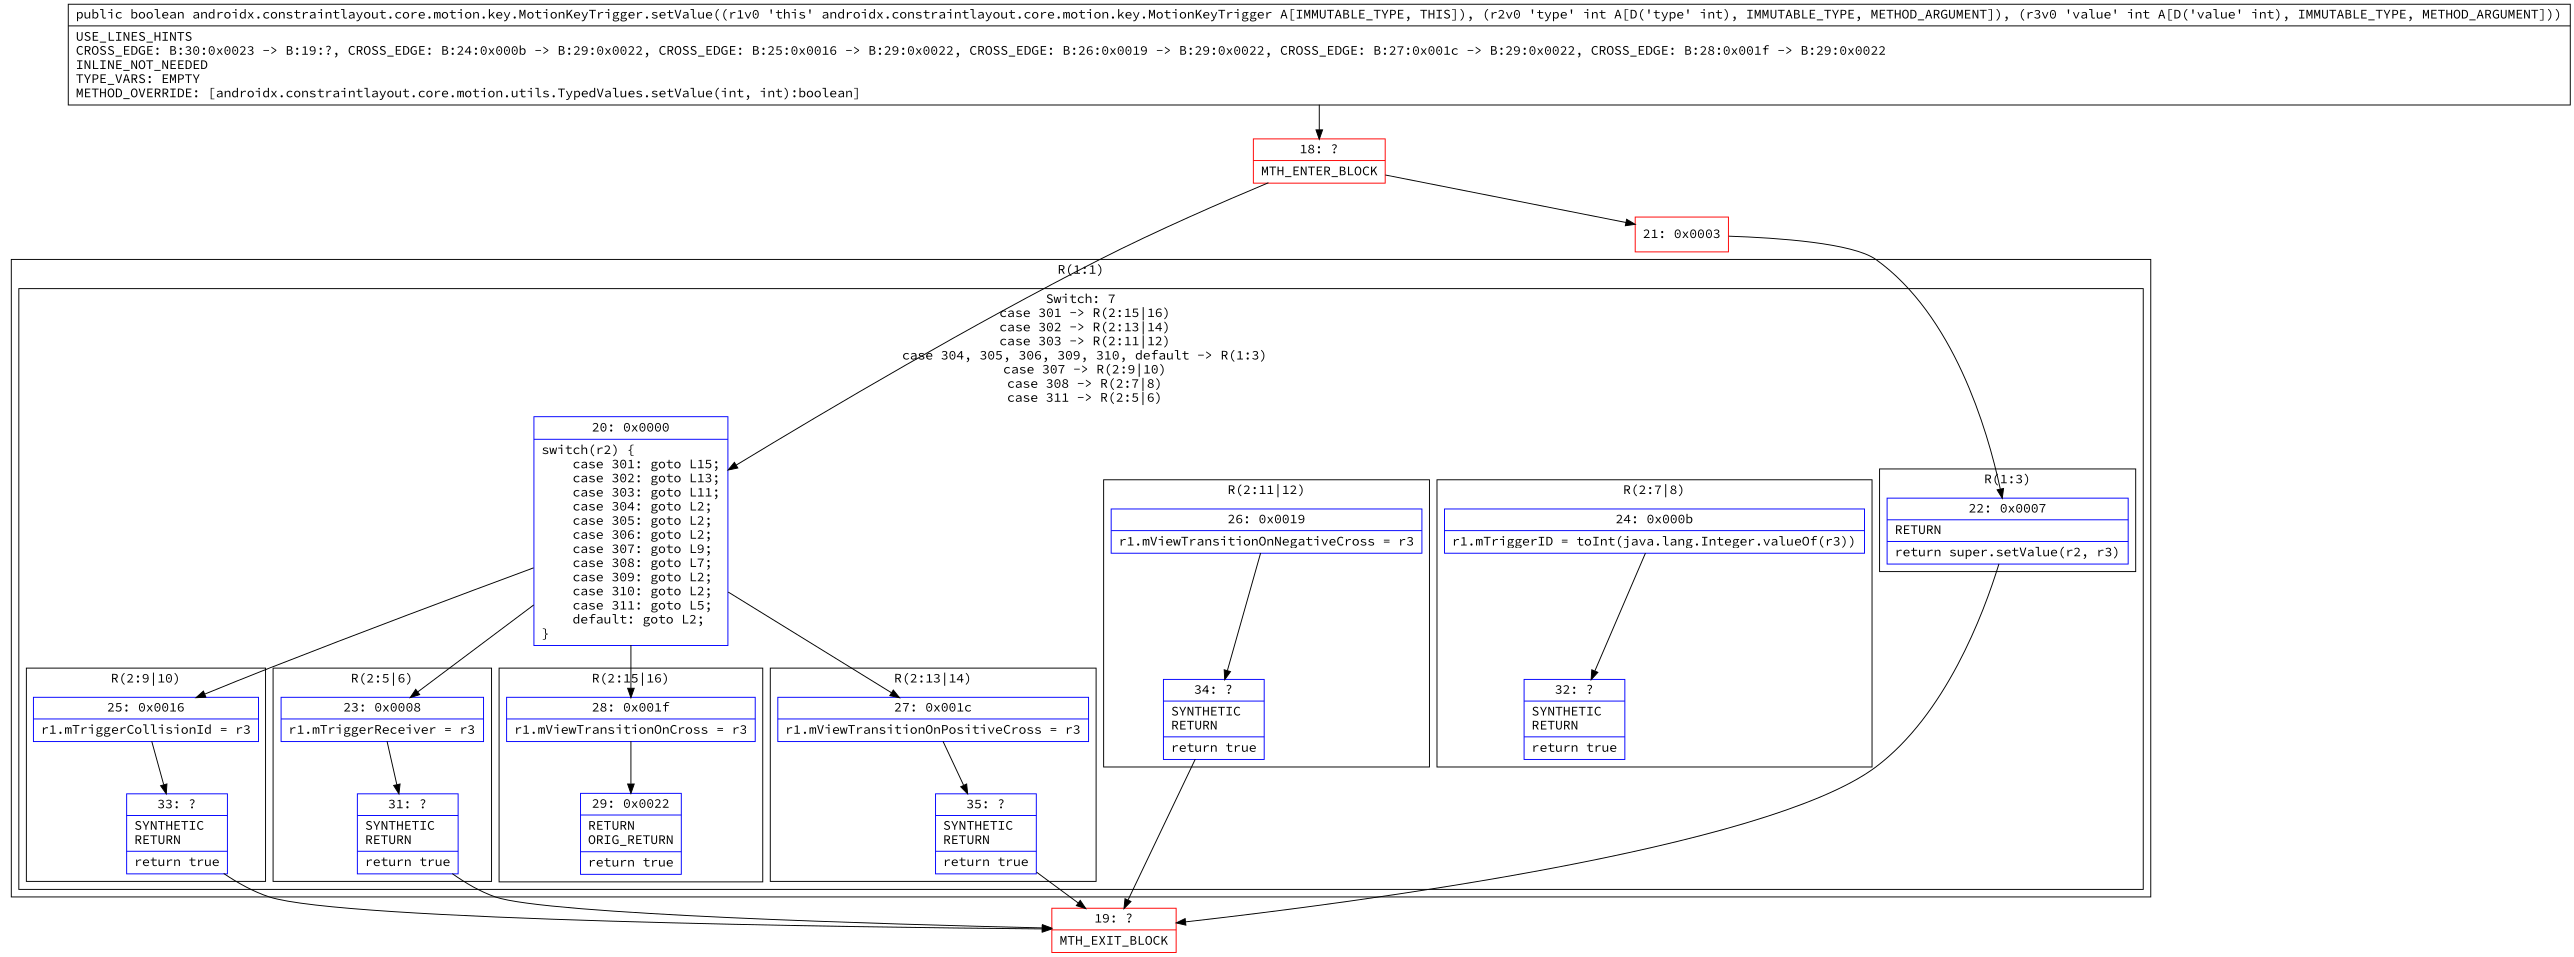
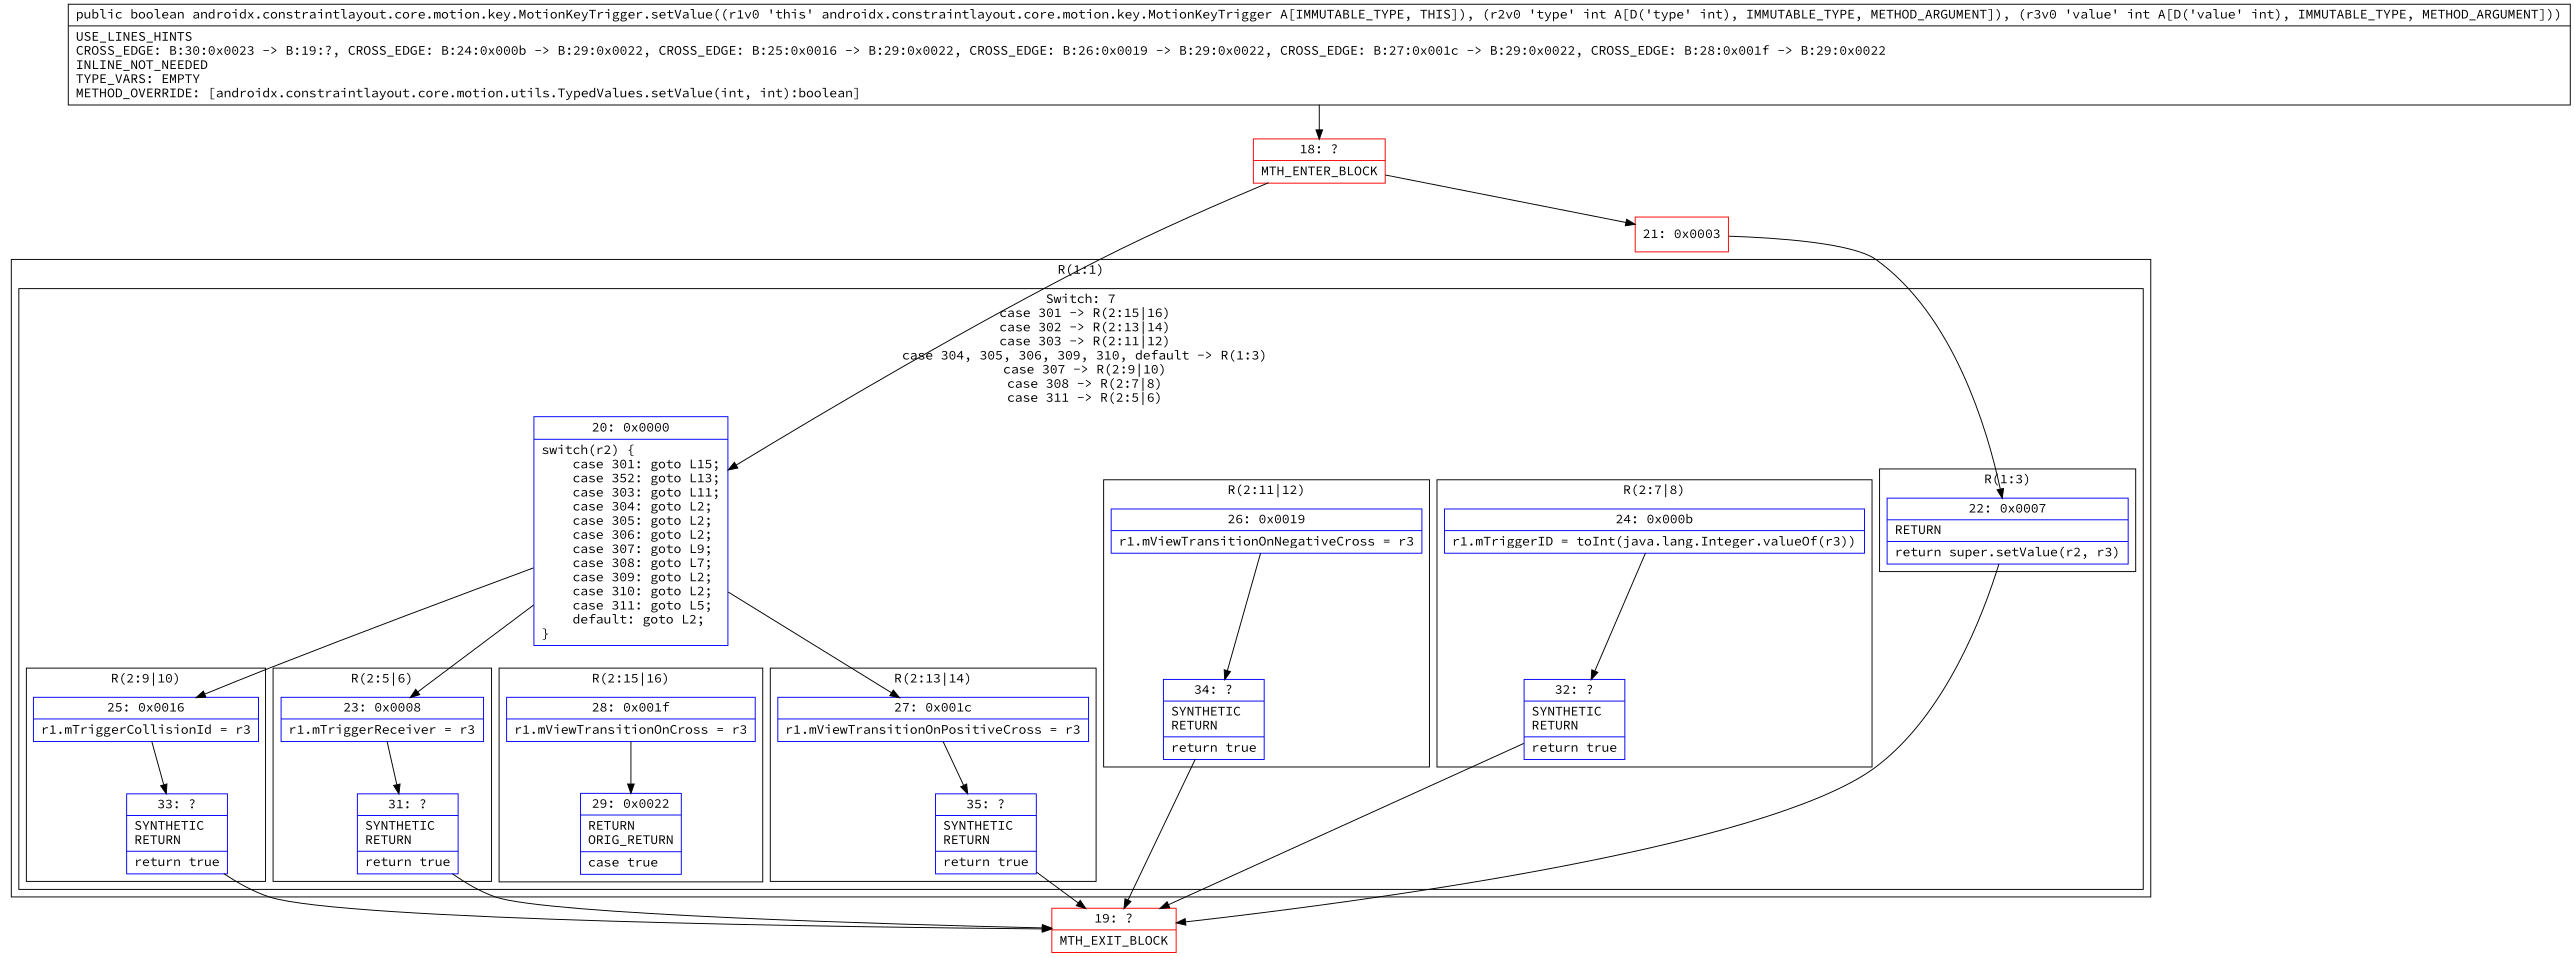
node "20: 0x0000": text "case 302: goto L13;" -> "case 352: goto L13;"
edge "20: 0x0000" -> "28: 0x001f": removed
edge "32: ?" -> "19: ?": added
node "29: 0x0022": text "return true" -> "case true"
